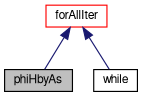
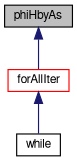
edge "phiHbyAs" -> "forAllIter": reversed
